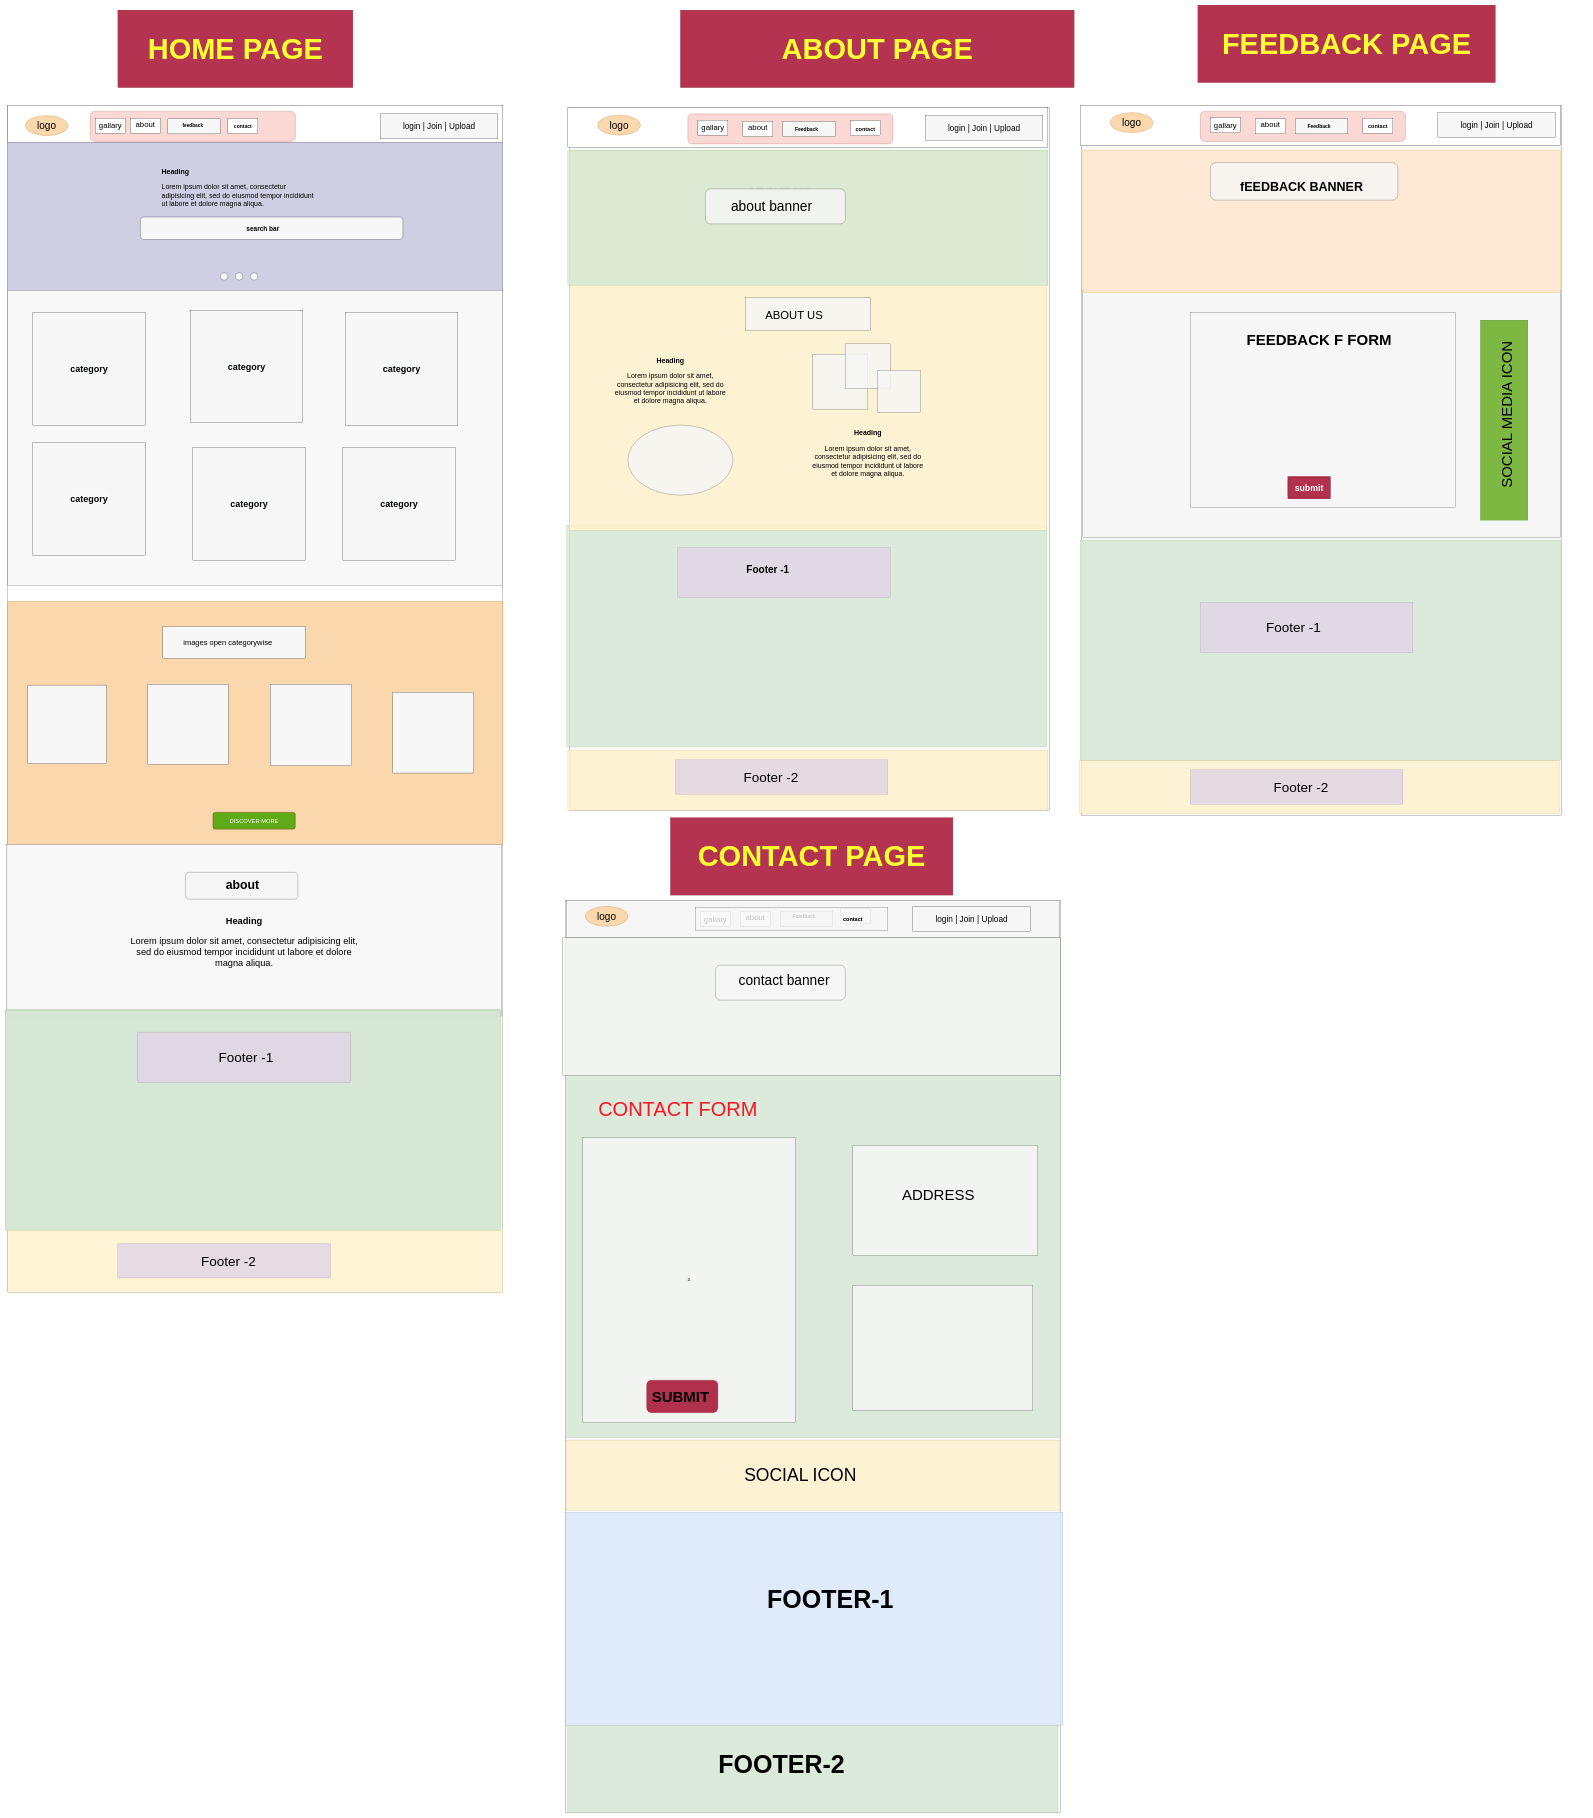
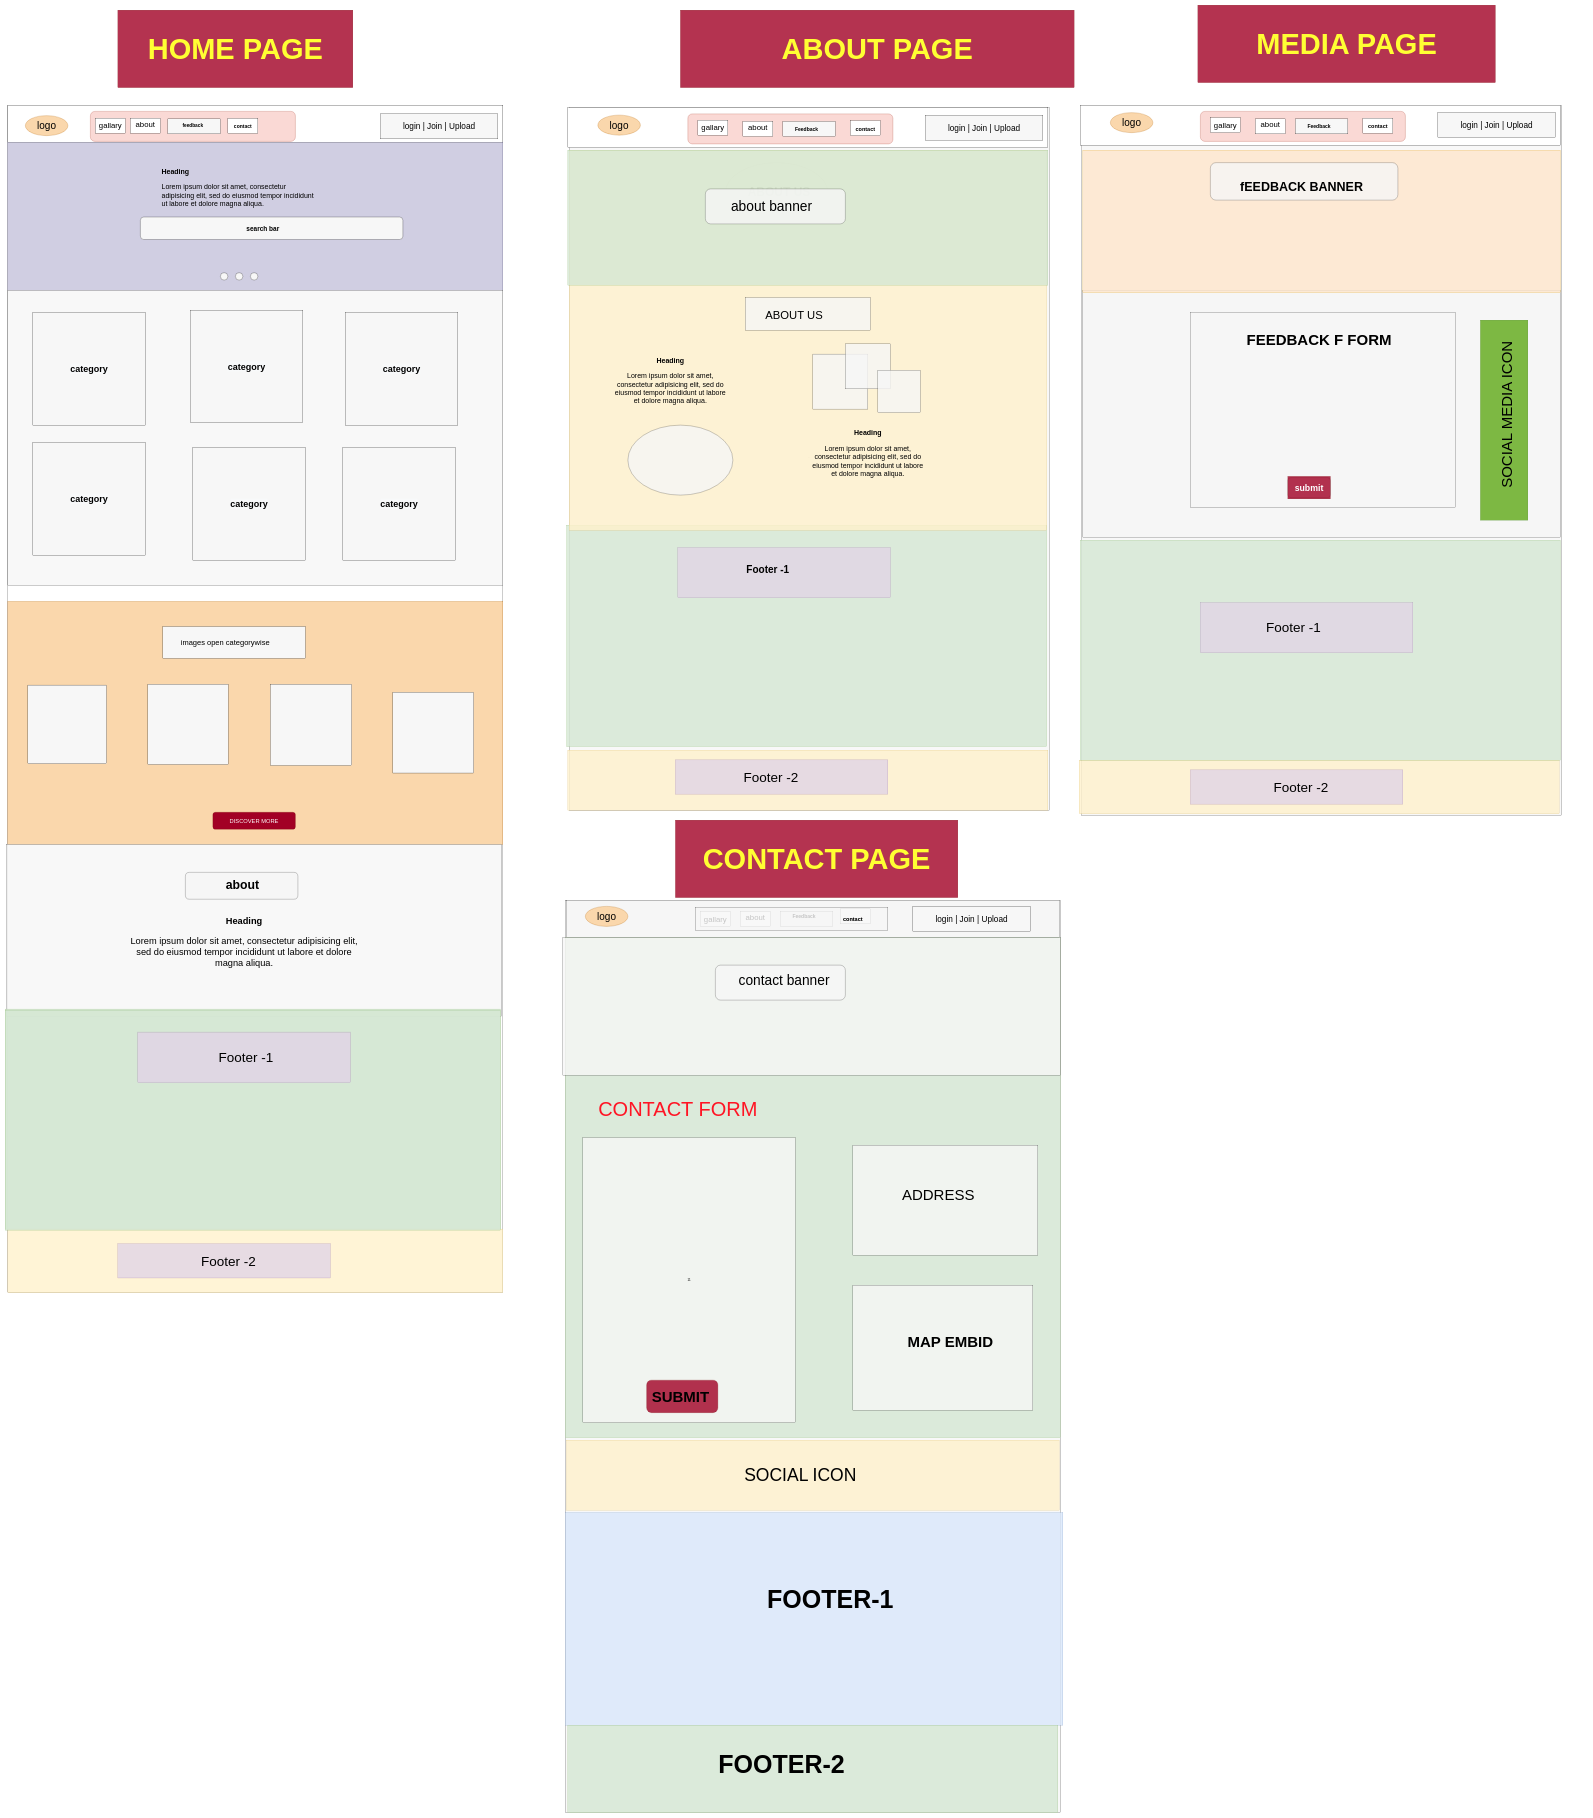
node "FEEDBACK PAGE": label "FEEDBACK PAGE" -> "MEDIA PAGE"
node "images open categorywise": moved (244, 642) -> (241, 642)
node "DISCOVER MORE": fillcolor #60a917 -> #a20025
node "CONTACT PAGE": moved (811, 856) -> (816, 859)
node "MAP EMBID": added
